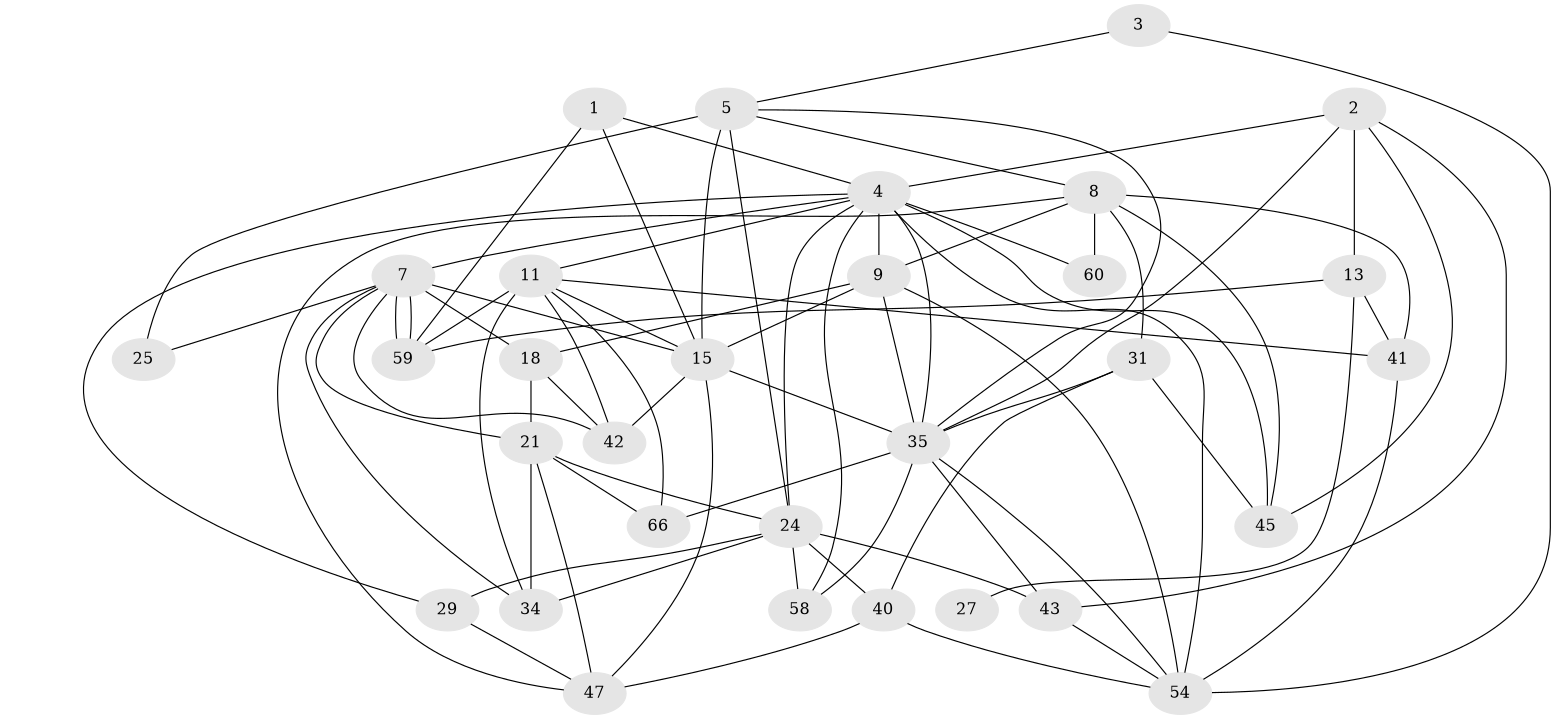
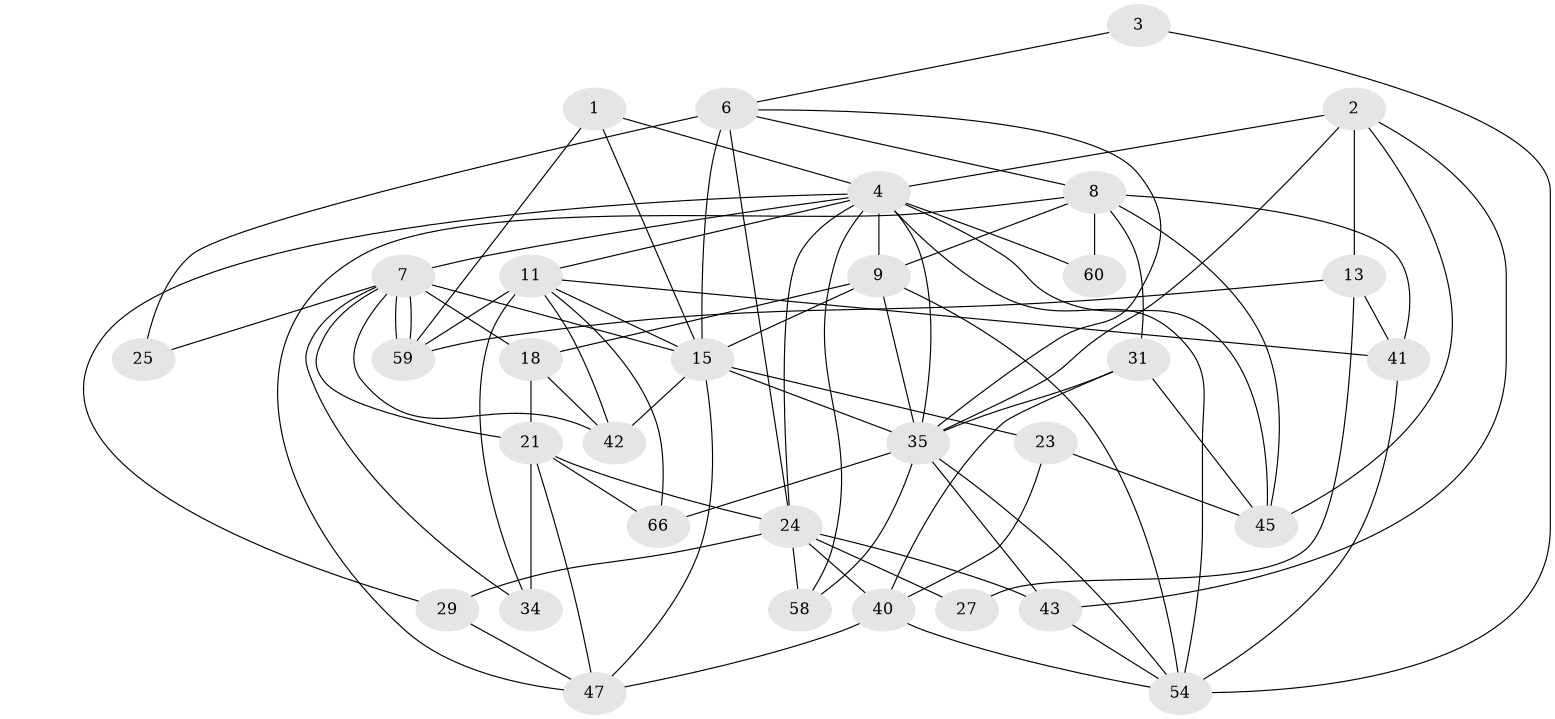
node "5": label "5" -> "6"
node "23": added
edge "24" -- "34": now "24" -- "27"
